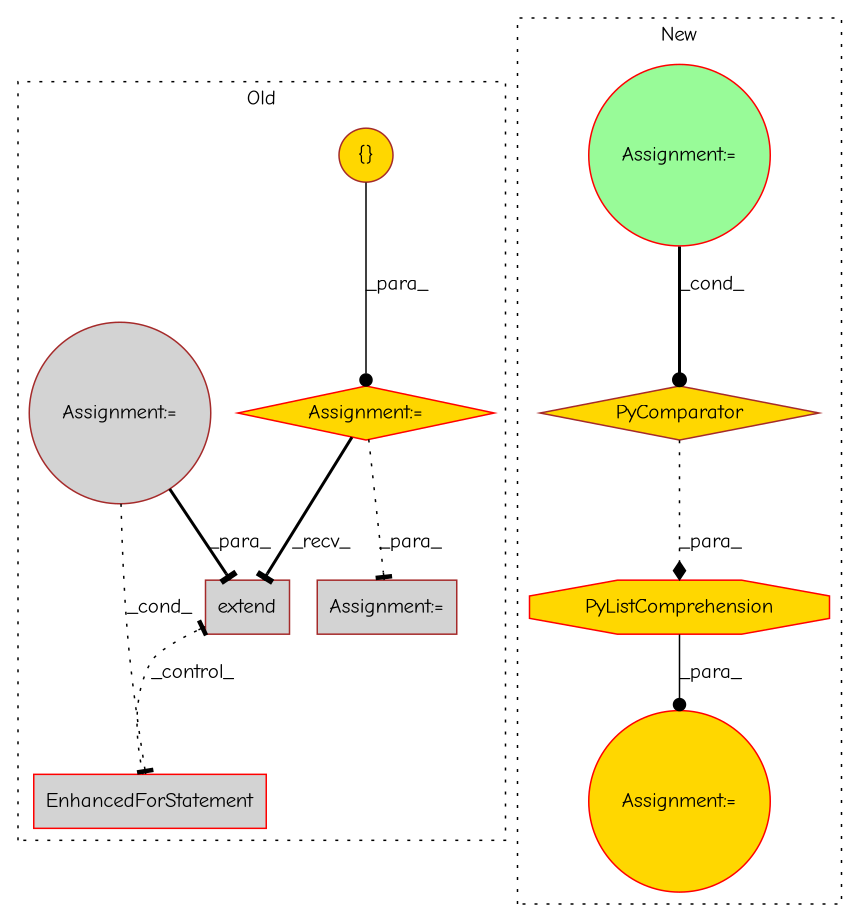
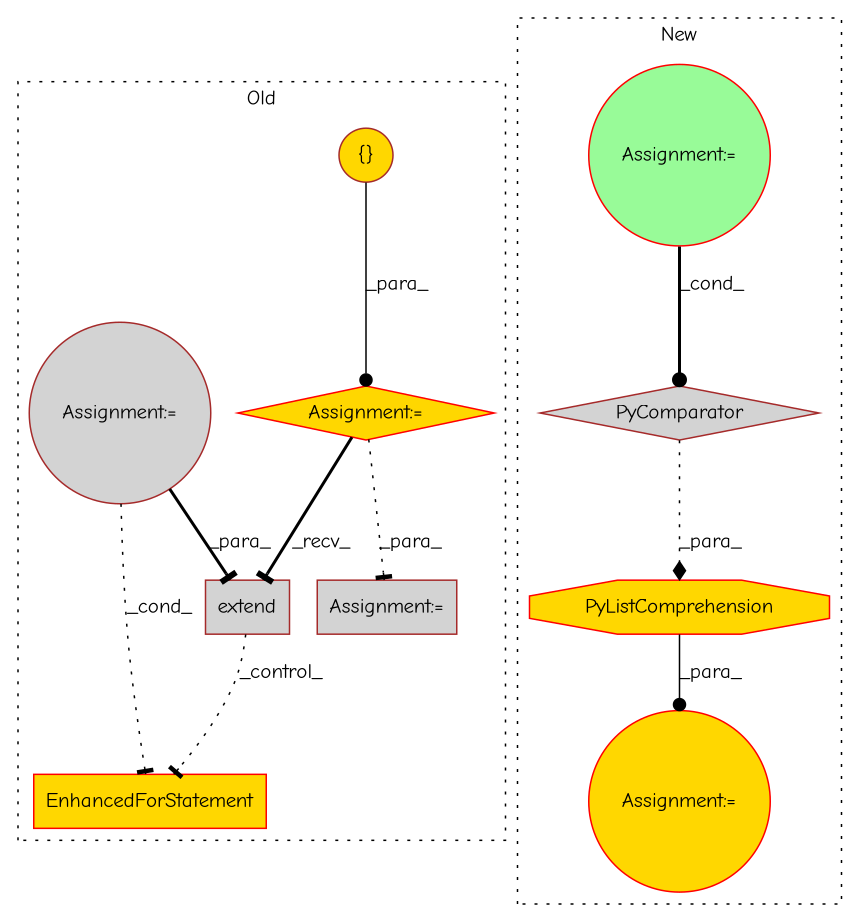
node "PyComparator": fillcolor gold -> lightgrey
edge "EnhancedForStatement" -> "extend": reversed
node "EnhancedForStatement": fillcolor lightgrey -> gold
